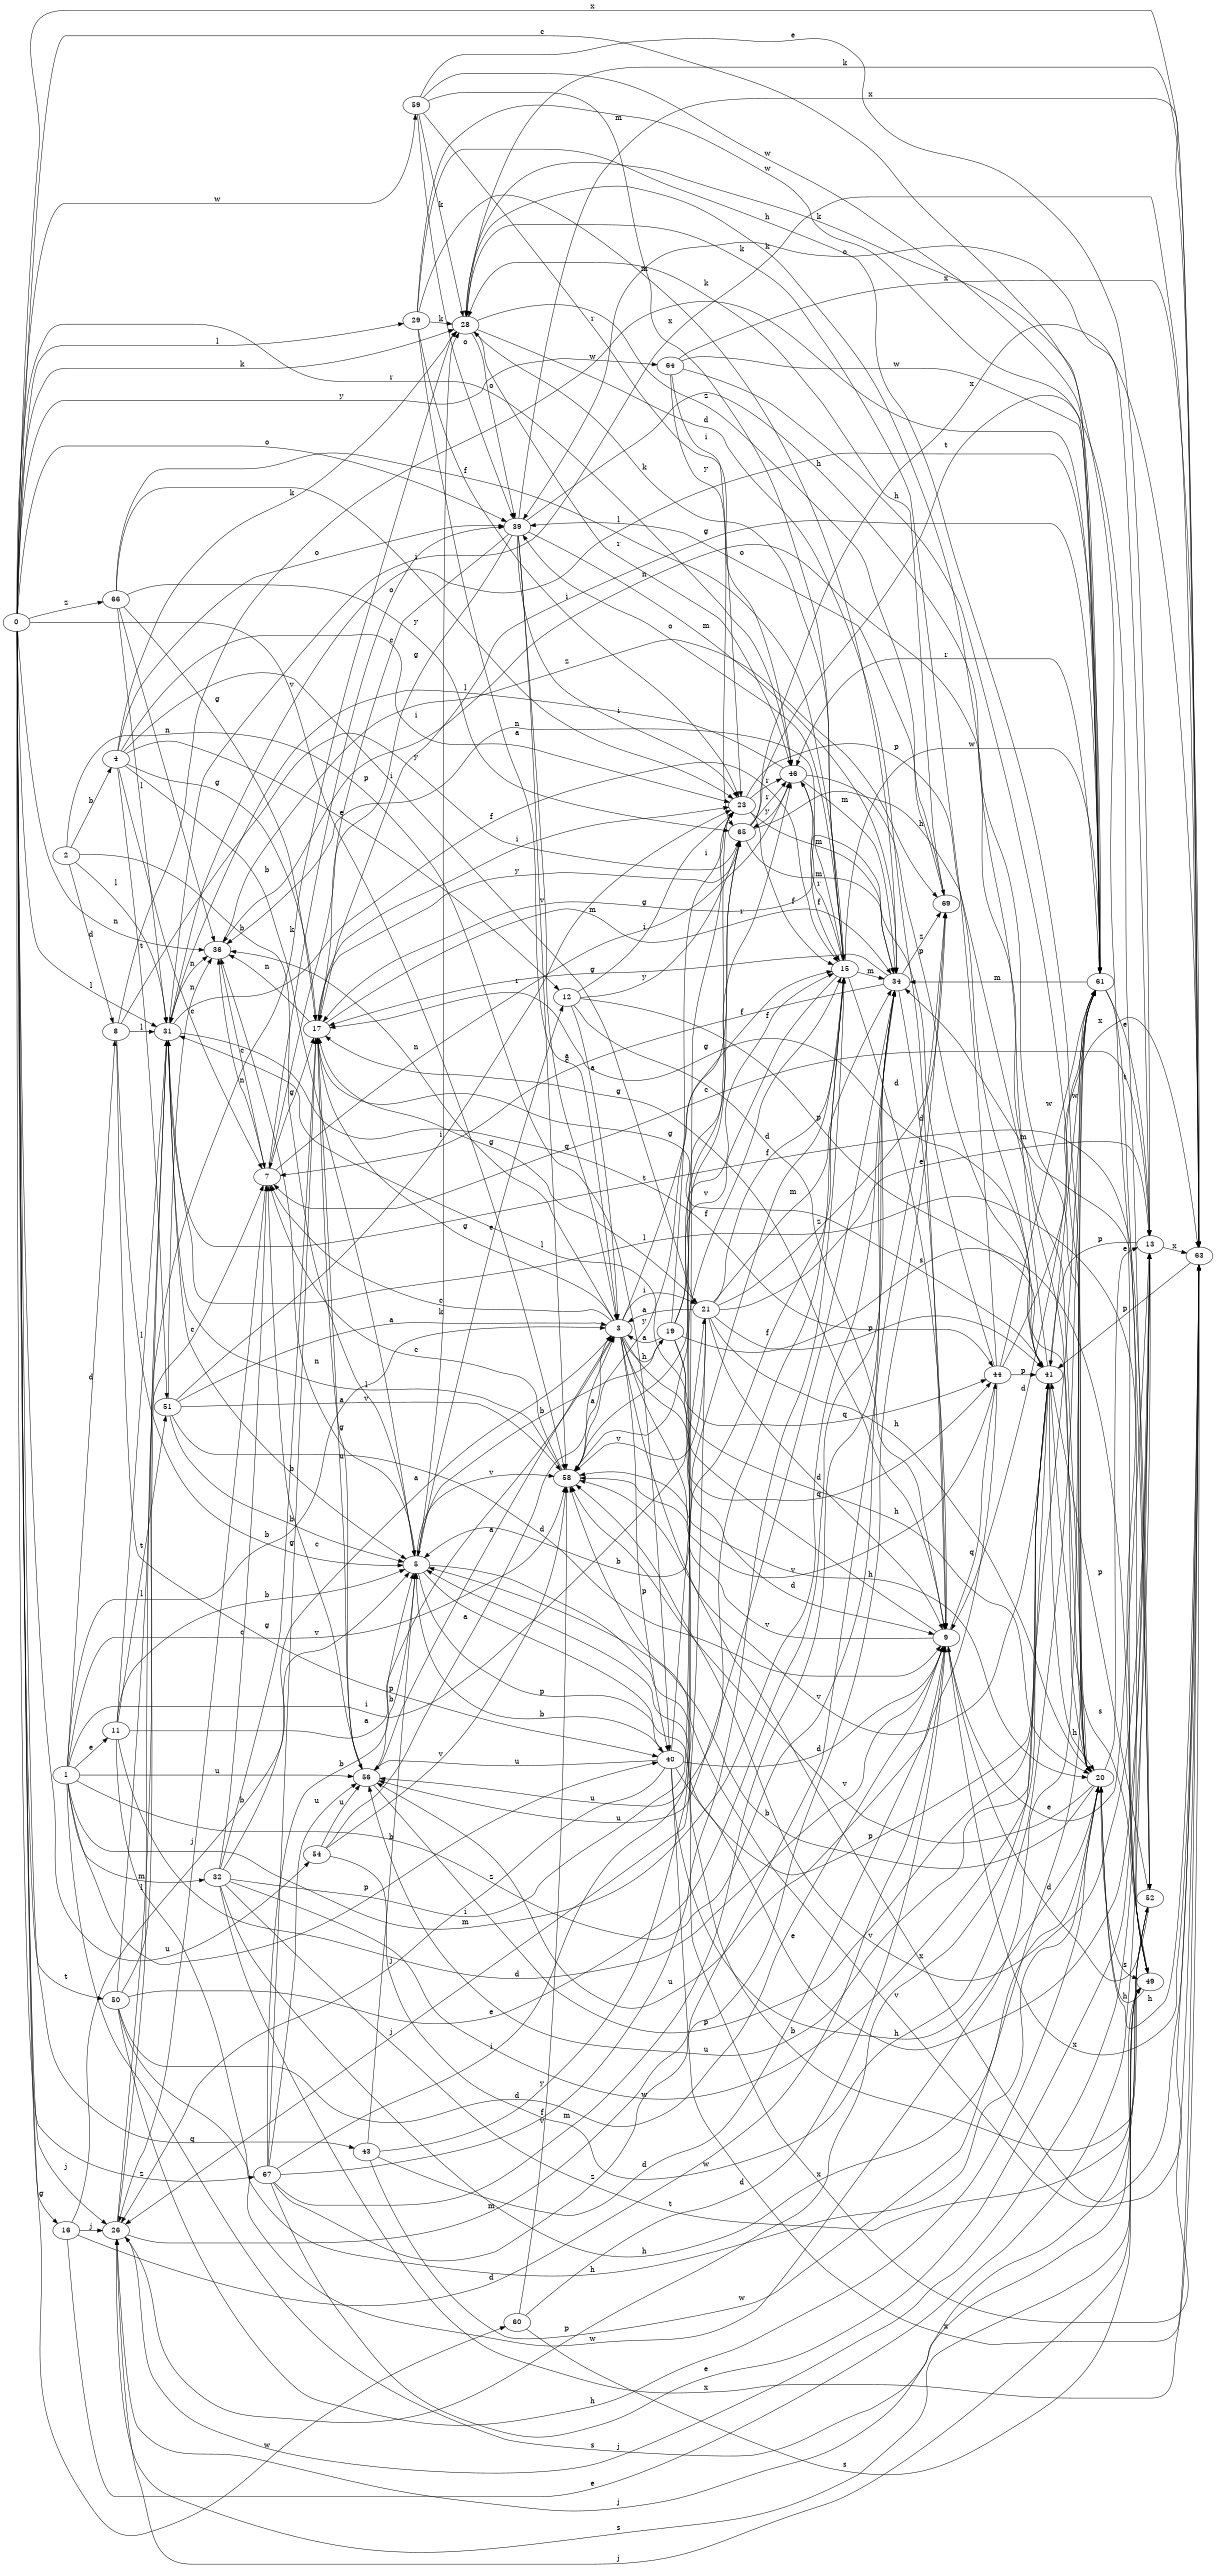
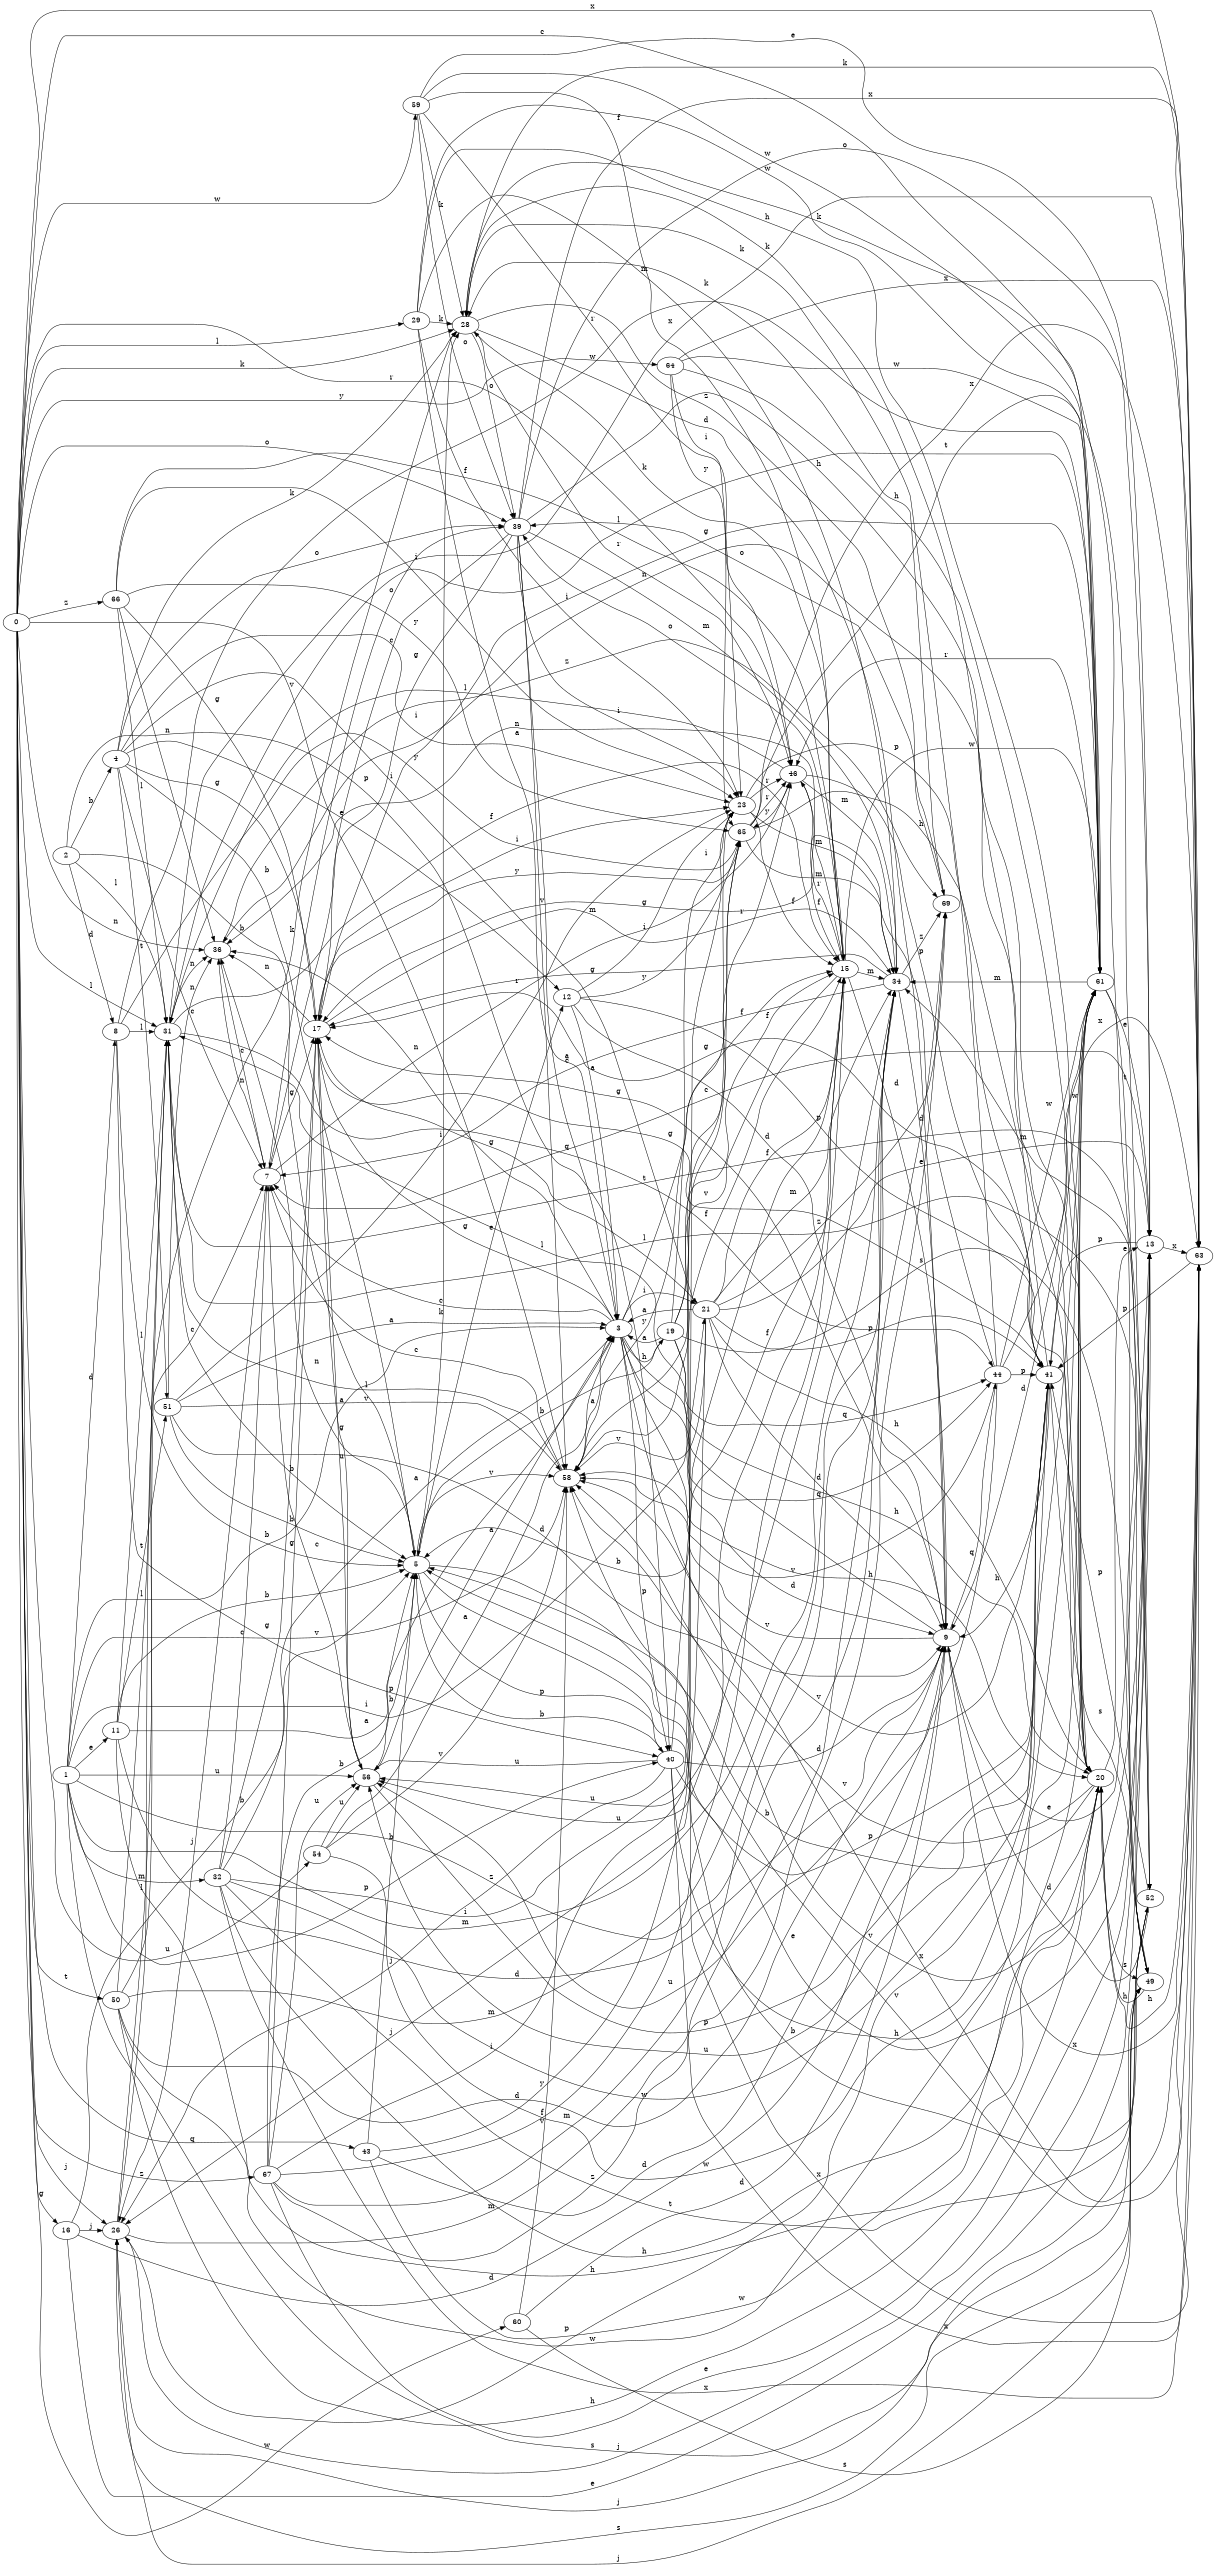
edge "59" -> "15": label "m" -> "f"
edge "13" -> "39": reversed
edge "41" -> "20": now "41" -> "9"
edge "50" -> "34": label "e" -> "m"
